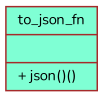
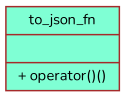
node "to_json_fn": text "+ json()()" -> "+ operator()()"
